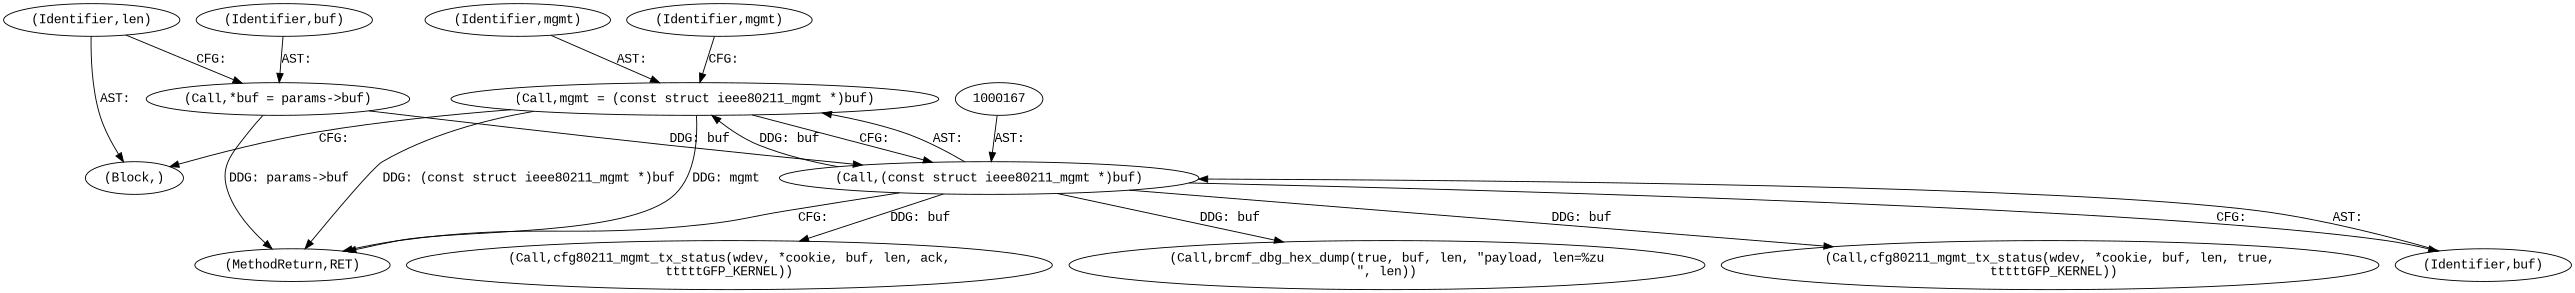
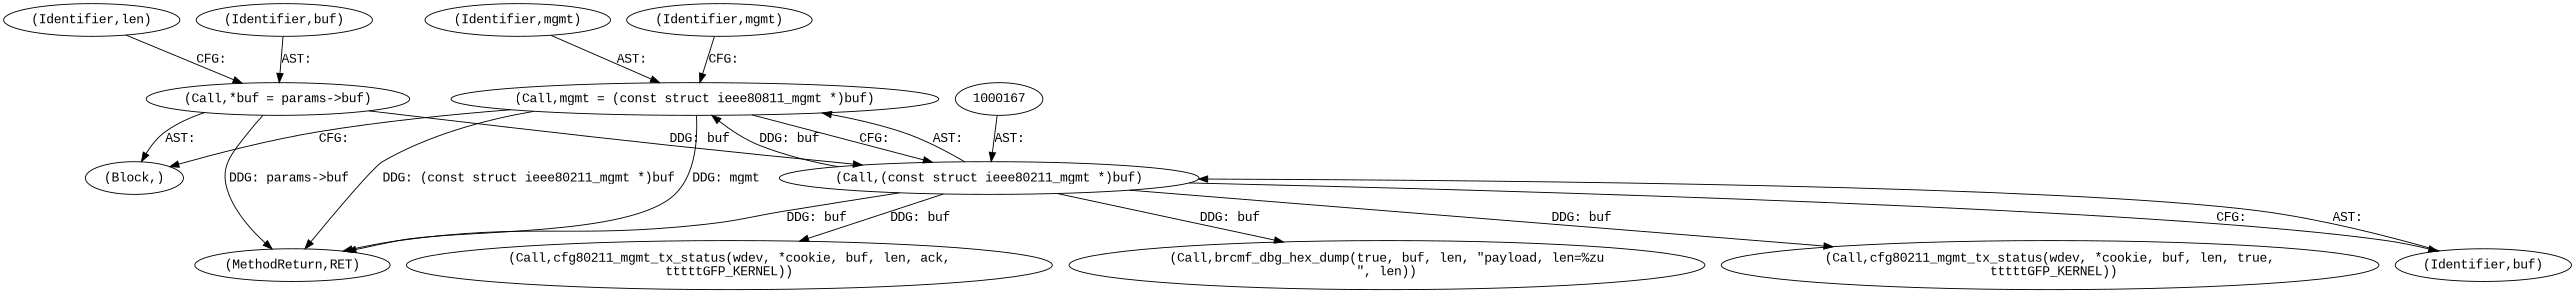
edge "(Identifier,len)" -> "(Block,)": now "(Call,*buf = params->buf)" -> "(Block,)"
node "(Call,mgmt = (const struct ieee80211_mgmt *)buf)": label "(Call,mgmt = (const struct ieee80211_mgmt *)buf)" -> "(Call,mgmt = (const struct ieee80811_mgmt *)buf)"
edge "(Call,(const struct ieee80211_mgmt *)buf)" -> "(MethodReturn,RET)": label "CFG: " -> "DDG: buf"
